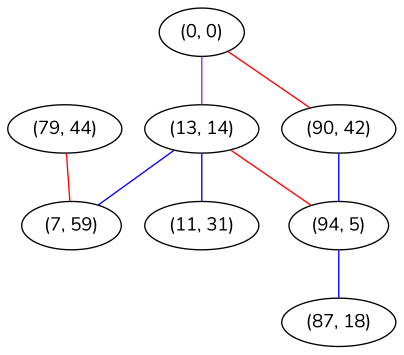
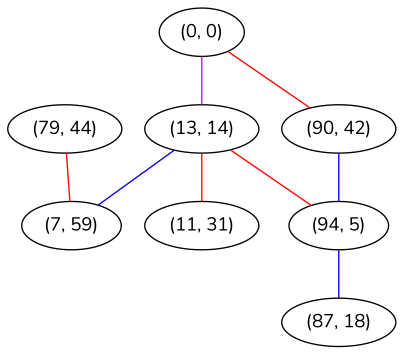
edge "(13, 14)" -- "(11, 31)": color blue -> red
